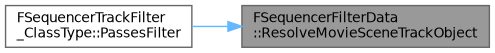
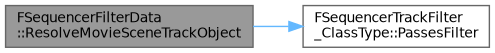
edge "FSequencerTrackFilter _ClassType::PassesFilter" -> "FSequencerFilterData ::ResolveMovieSceneTrackObject": reversed
